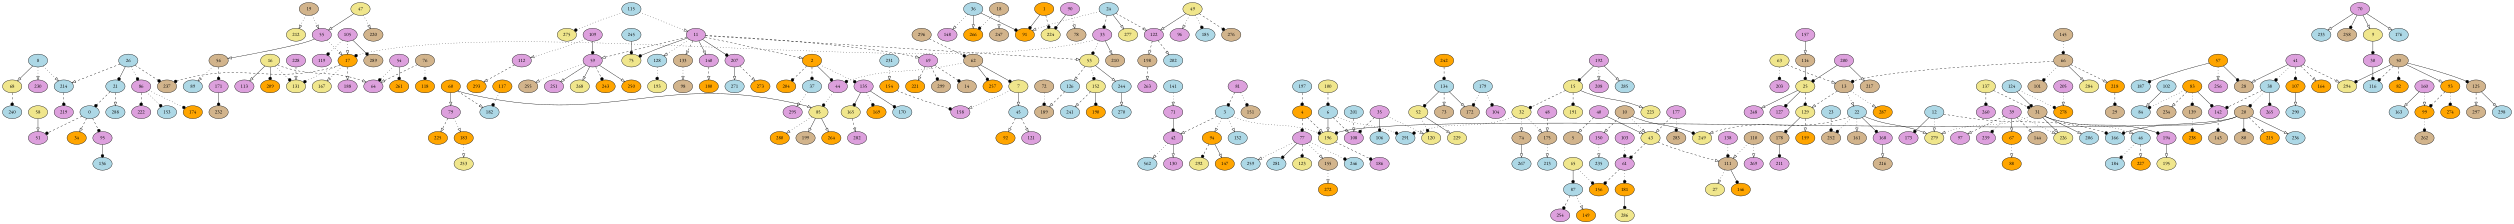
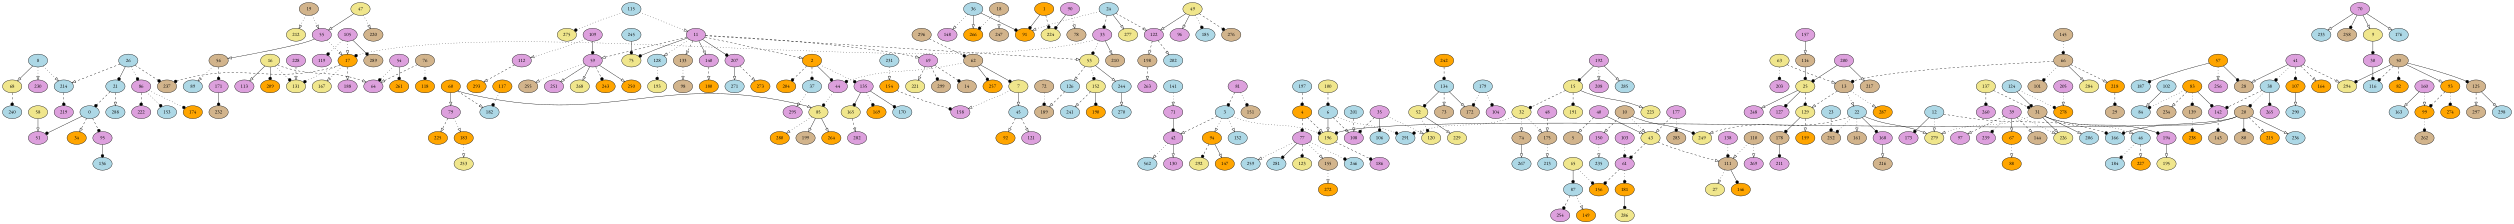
edge "49" -> "96": style dotted -> solid
node "221": fillcolor orange -> khaki
edge "0" -> "51": style dashed -> solid
